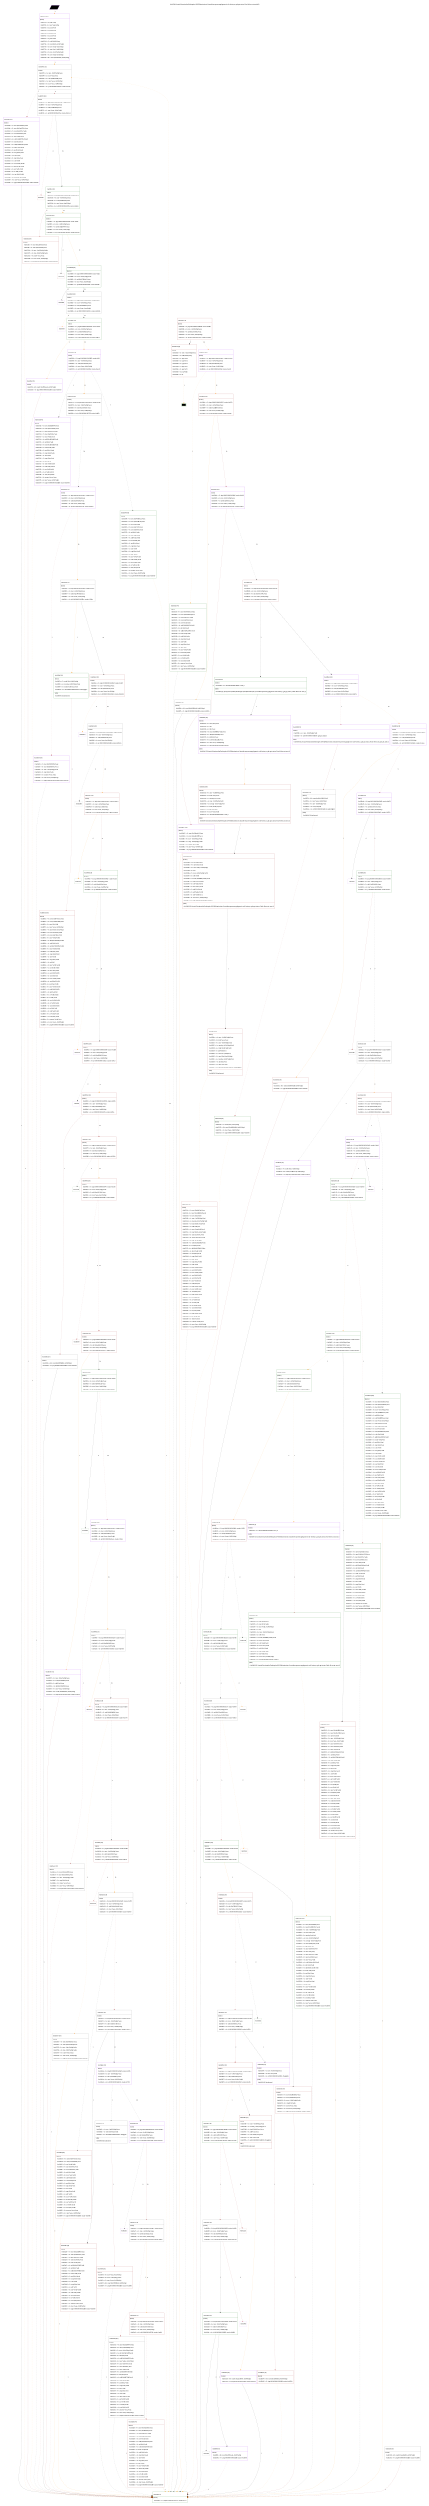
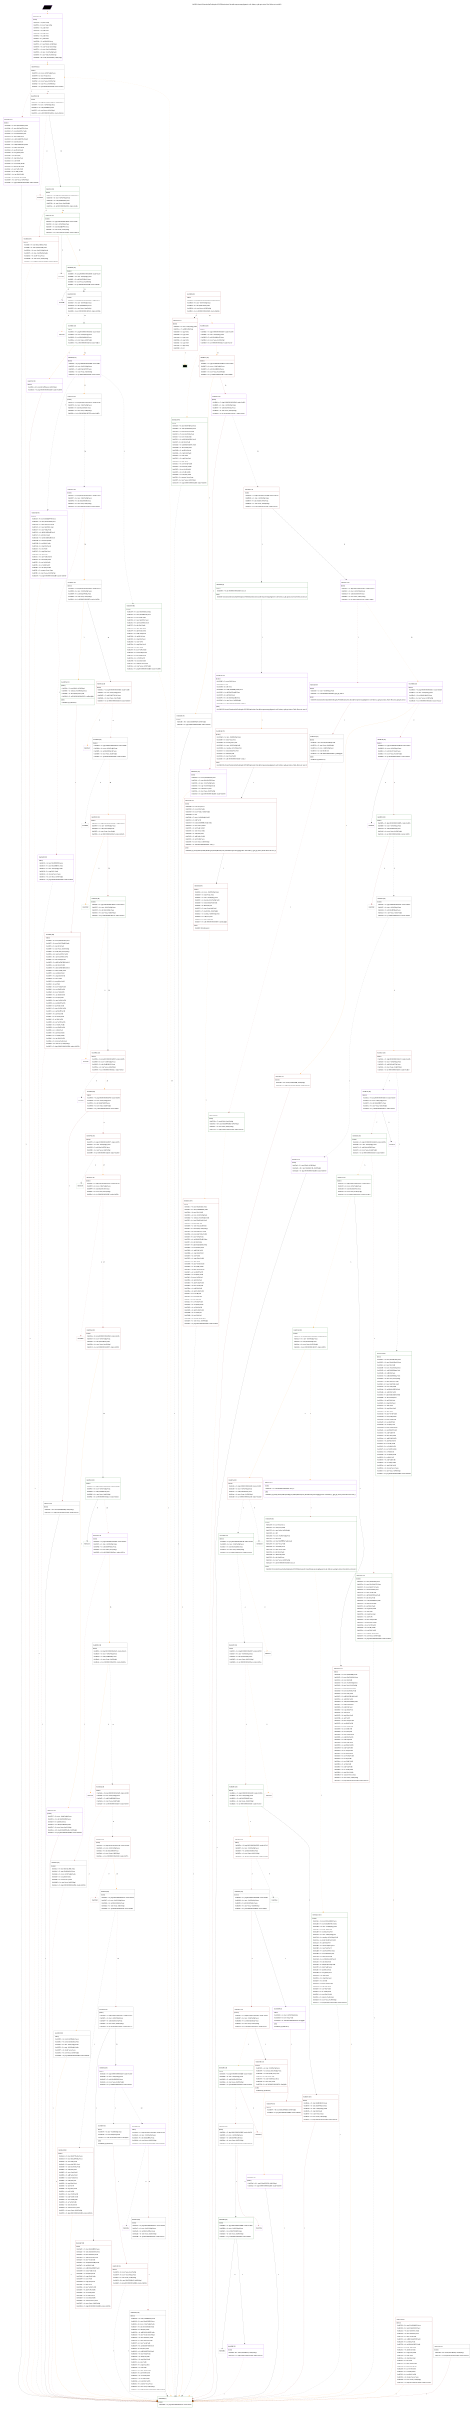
node "0x401ade [28]": removed
